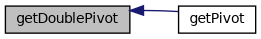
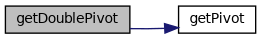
edge "getPivot" -> "getDoublePivot": reversed
